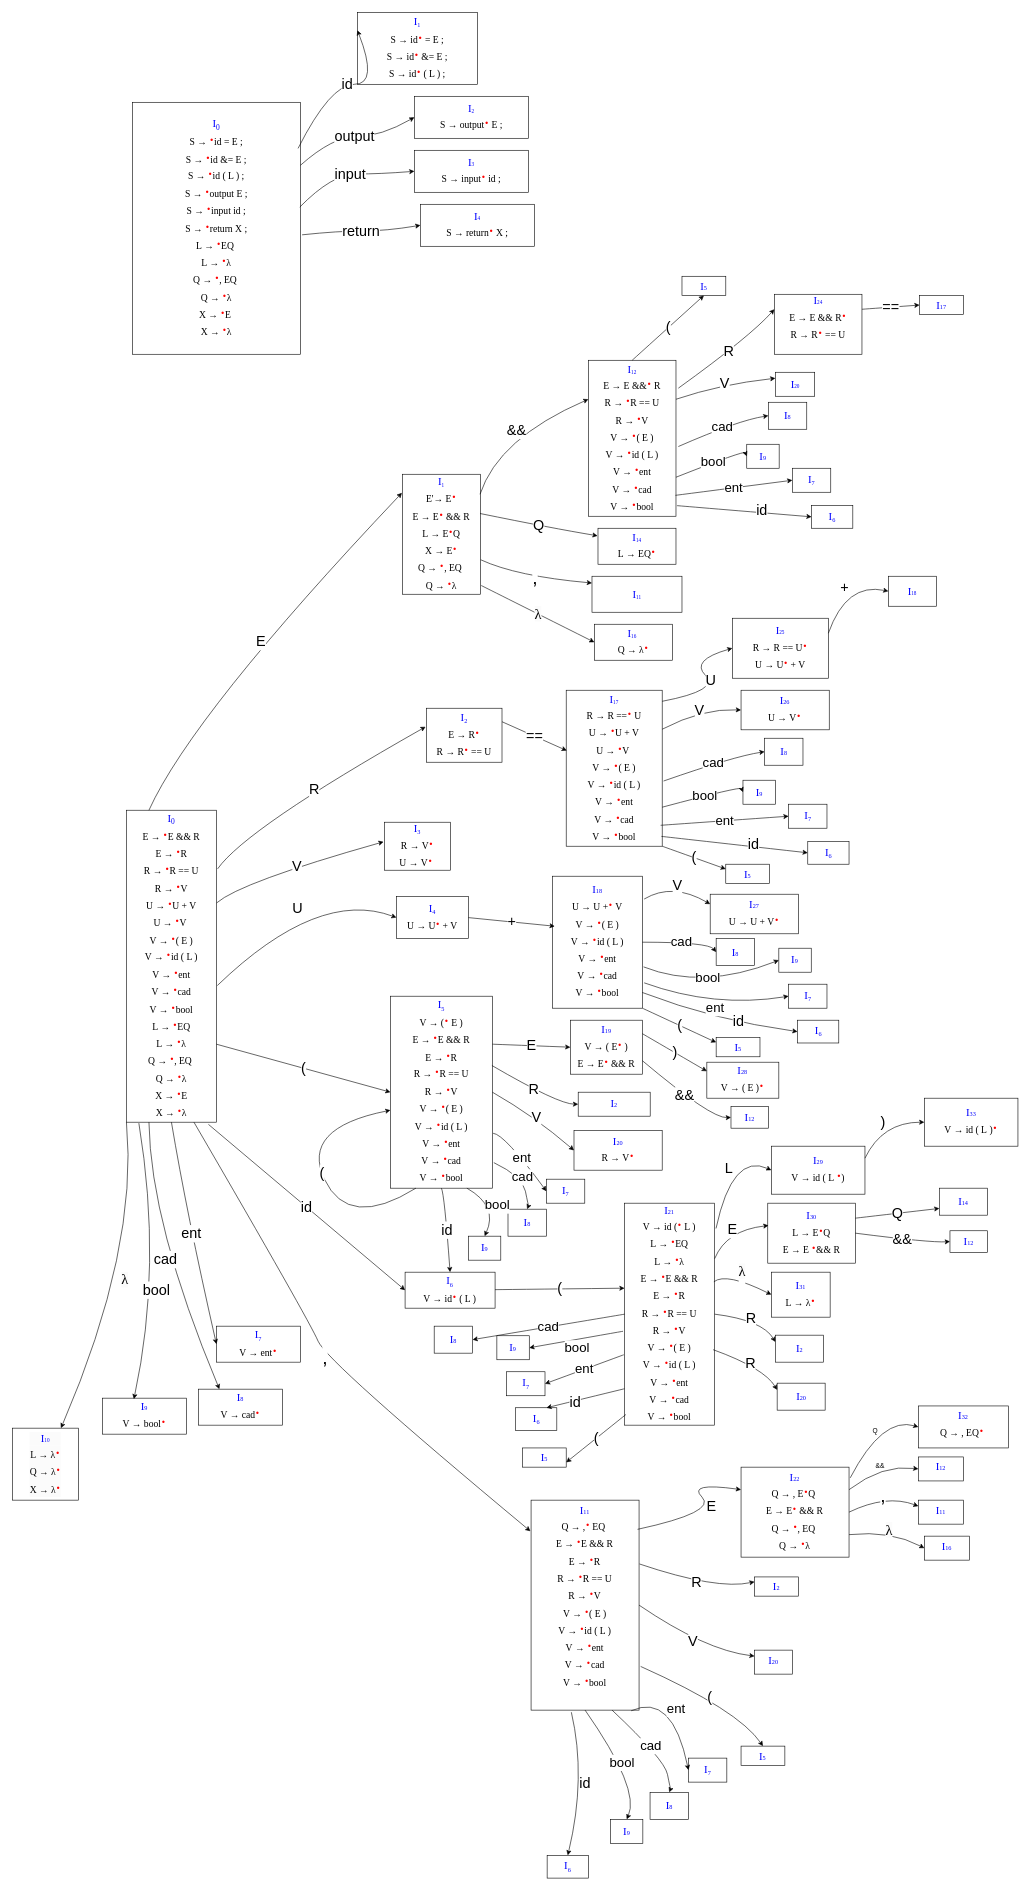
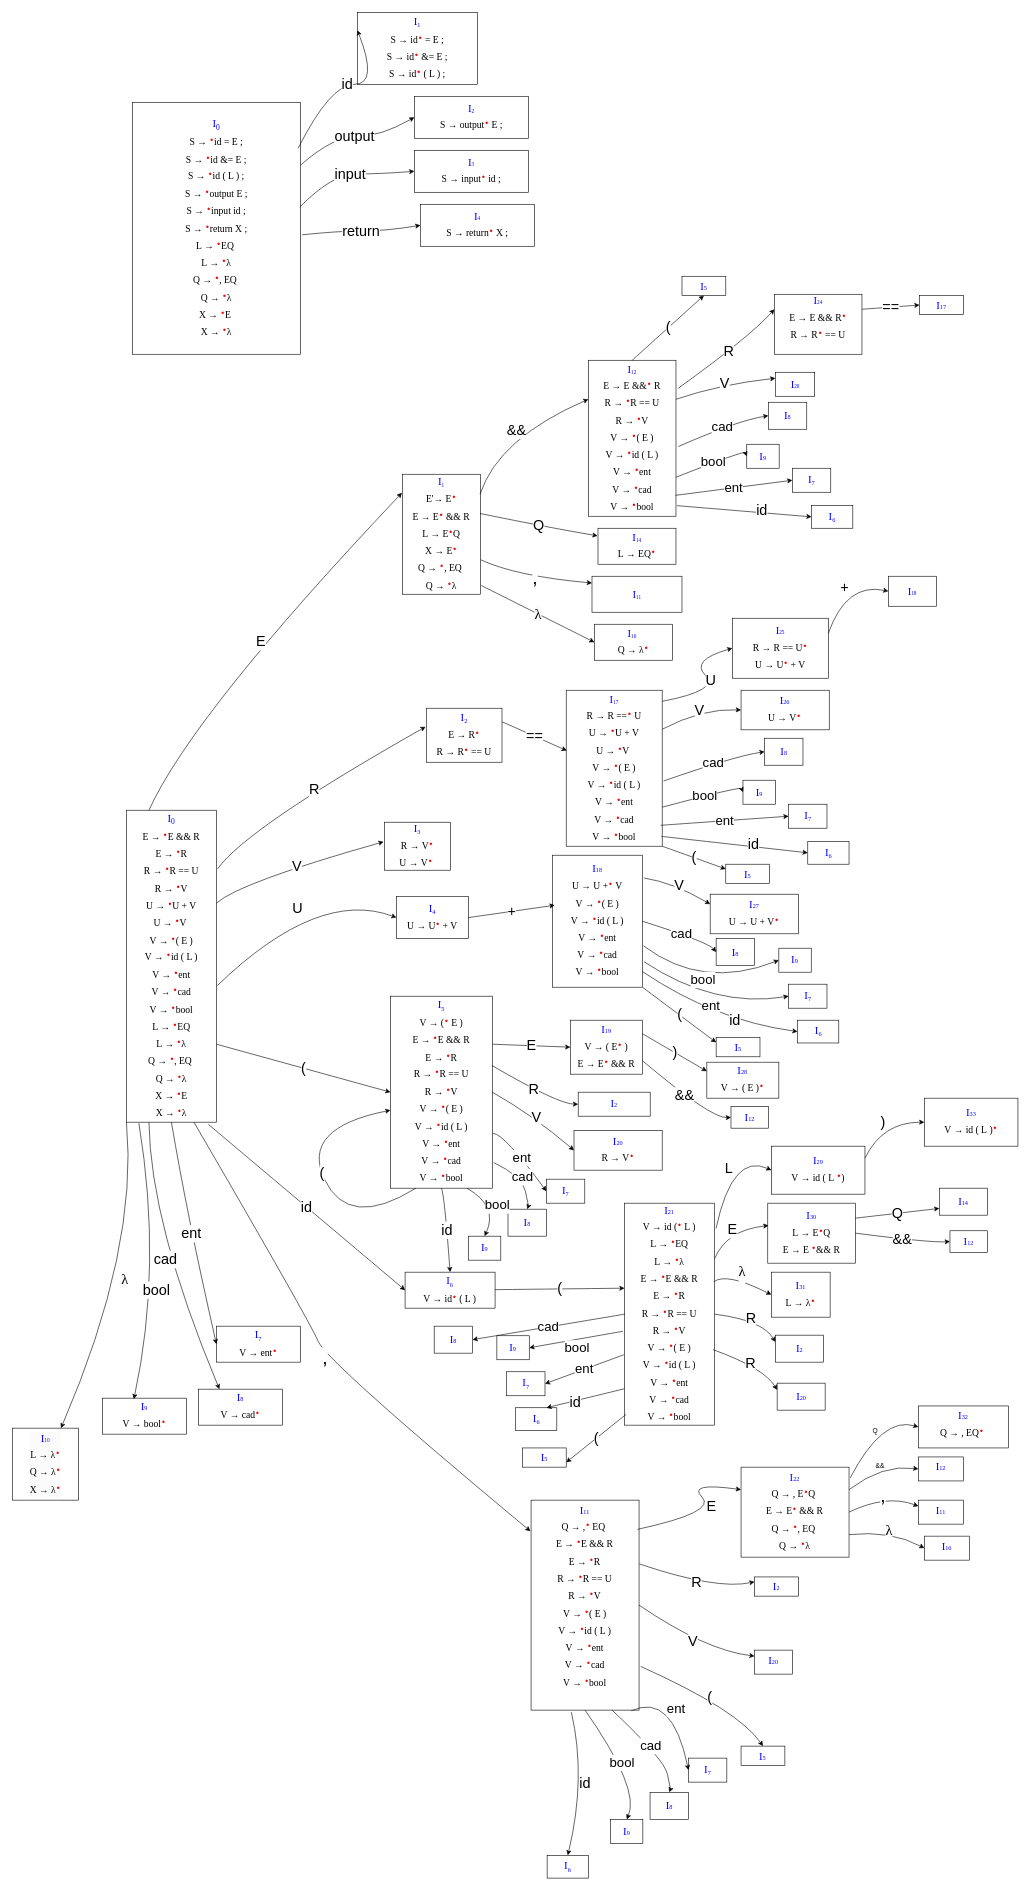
node "I18 U → U +· V V → ·( E ) V → ·id ( L ) V → ·ent V → ·cad V → ·bool": moved (597, 942) -> (597, 921)
